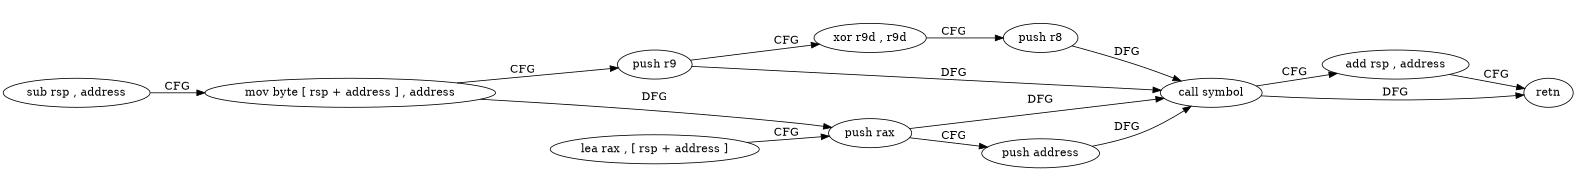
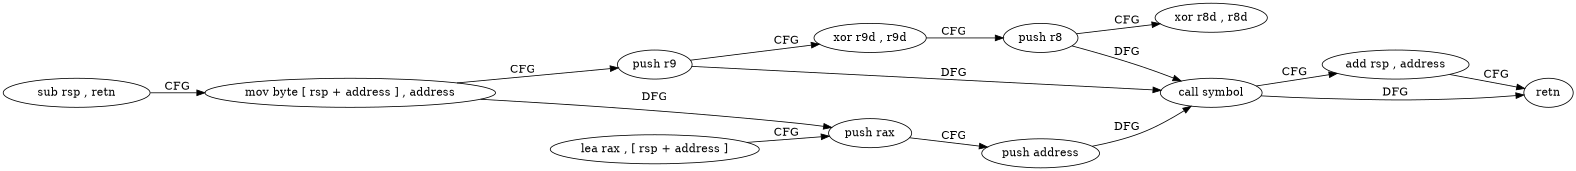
node "xor r8d , r8d": added
node "sub rsp , address": label "sub rsp , address" -> "sub rsp , retn"
edge "push rax" -> "call symbol": removed, label "DFG"
